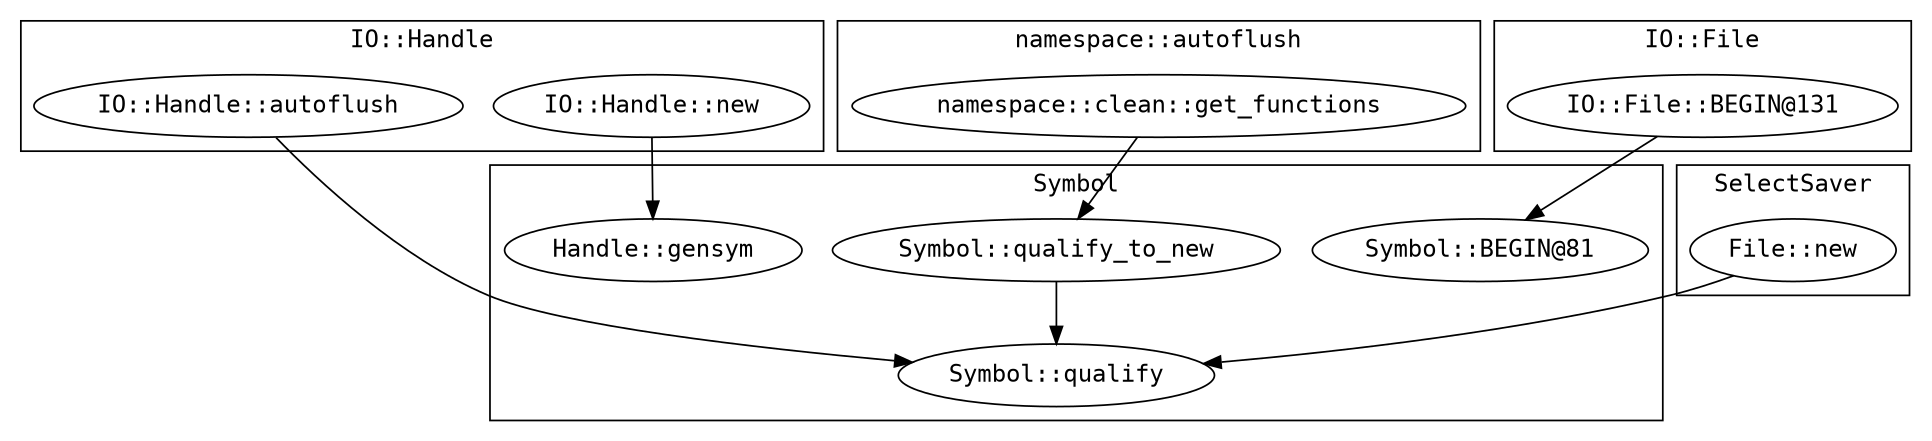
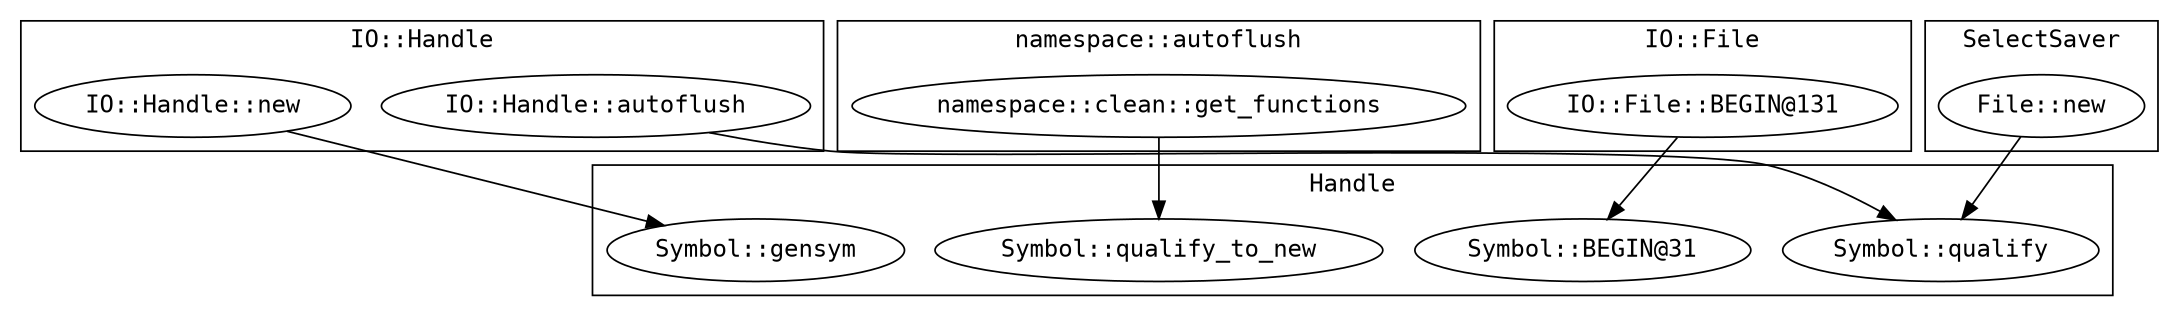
cluster "Symbol": label "Symbol" -> "Handle"
node "Handle::gensym": label "Handle::gensym" -> "Symbol::gensym"
node "Symbol::BEGIN@81": label "Symbol::BEGIN@81" -> "Symbol::BEGIN@31"
edge "Symbol::qualify_to_new" -> "Symbol::qualify": removed
